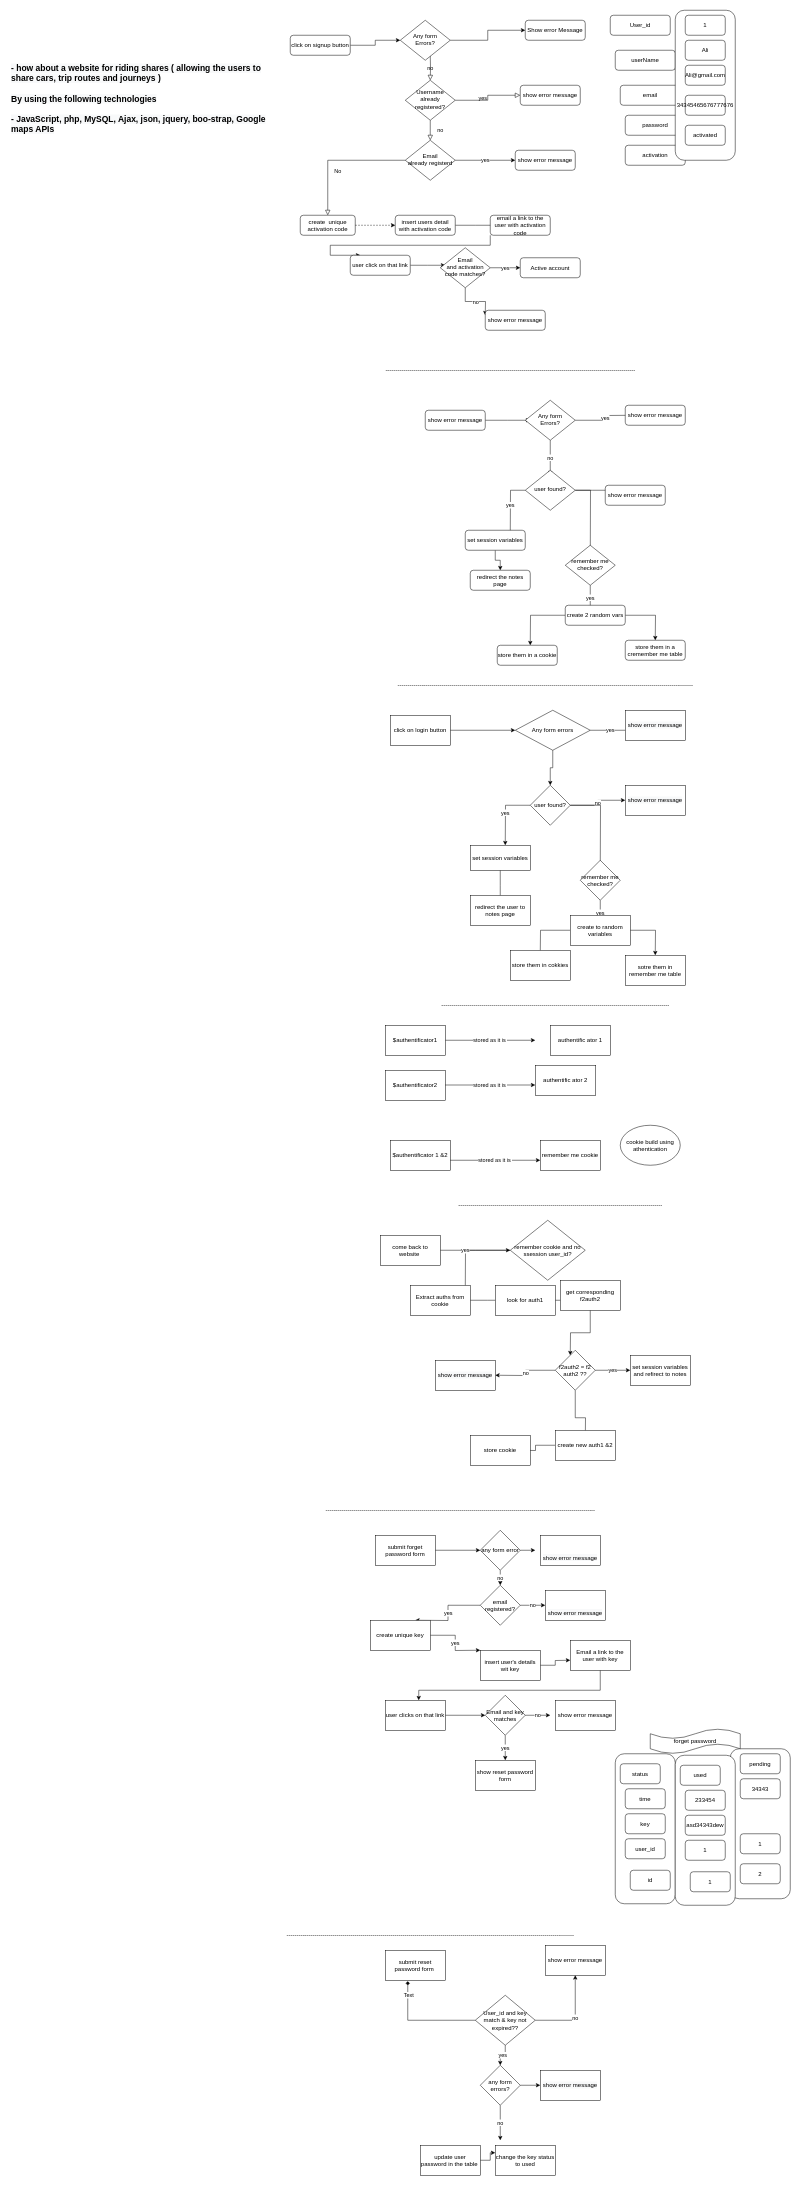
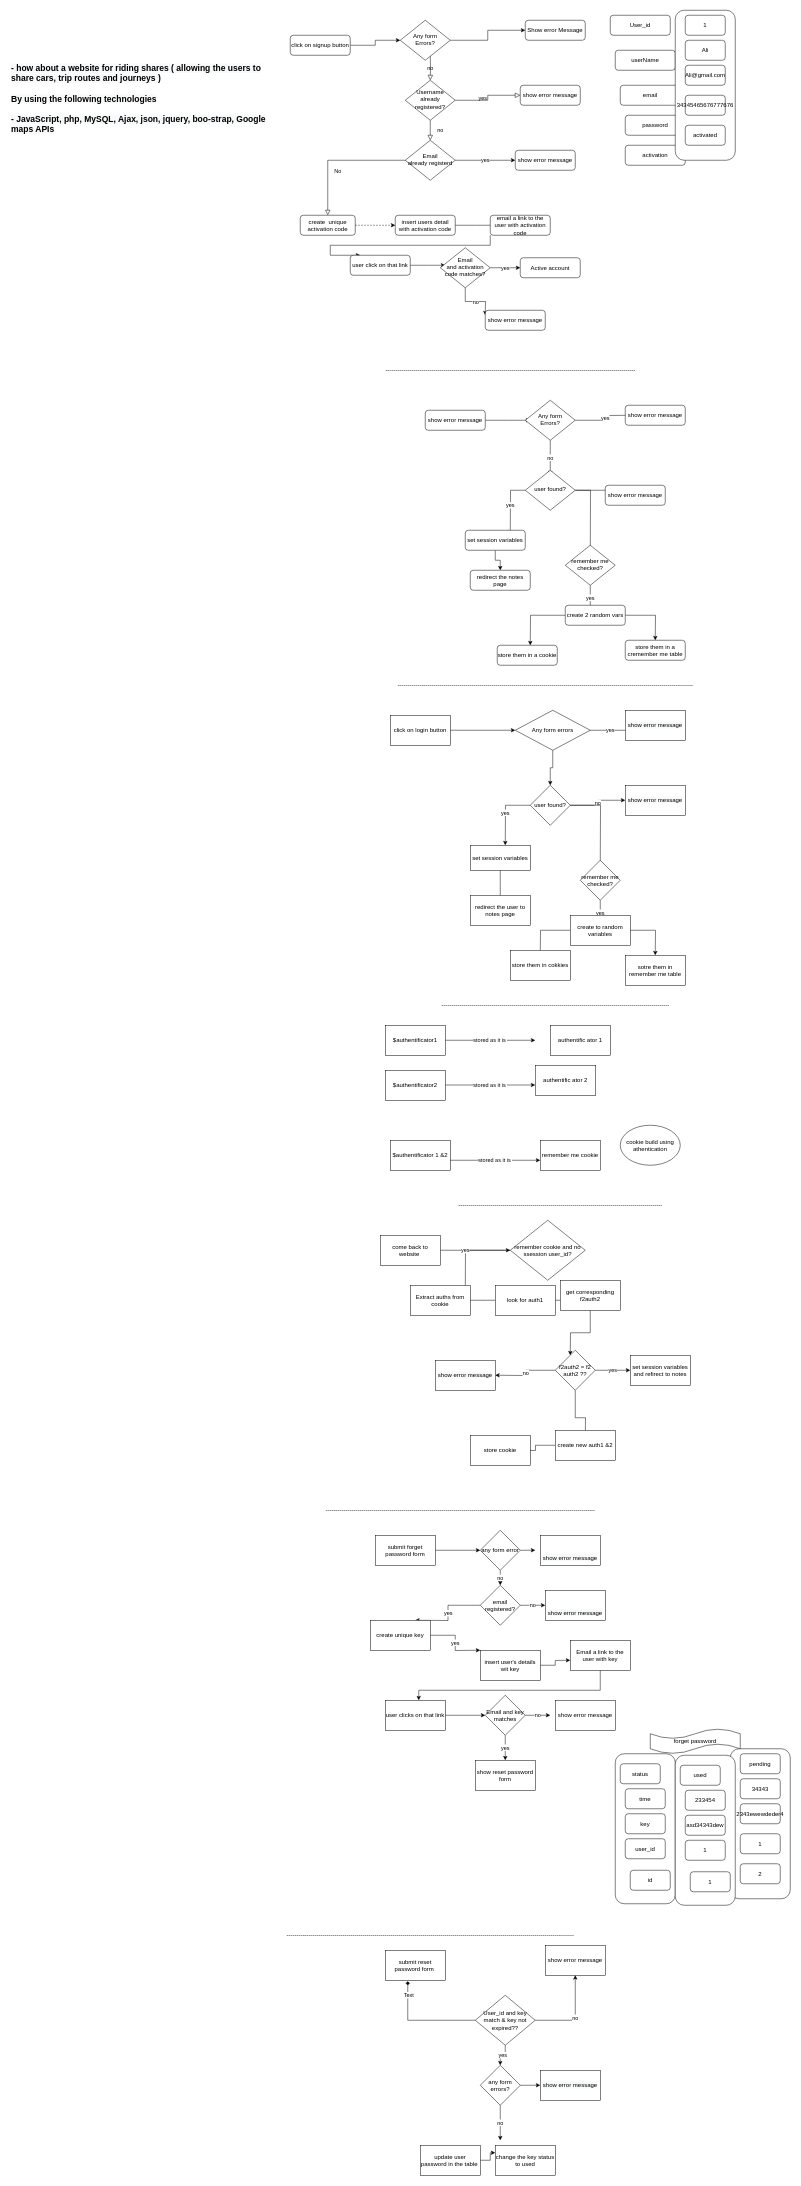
node "2343ewewdeder4": added
